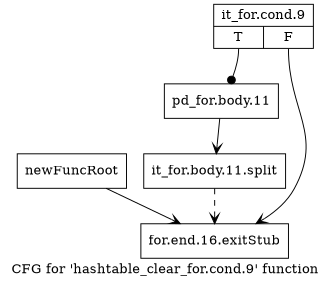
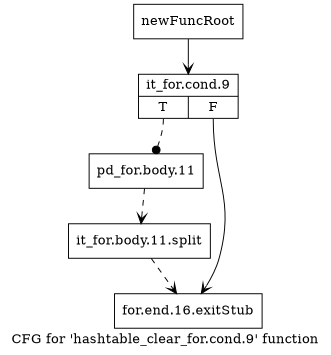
edge "it_for.cond.9" -> "pd_for.body.11": style solid -> dashed
edge "pd_for.body.11" -> "it_for.body.11.split": style solid -> dashed
edge "newFuncRoot" -> "for.end.16.exitStub": now "newFuncRoot" -> "it_for.cond.9"
